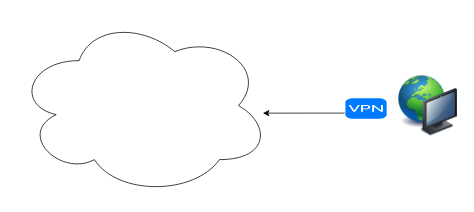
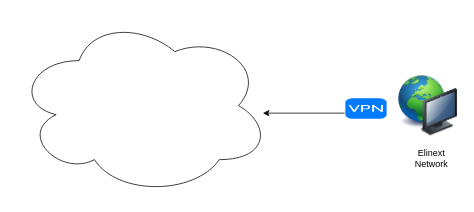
node "Elinext Network": added
